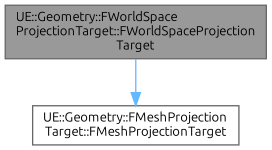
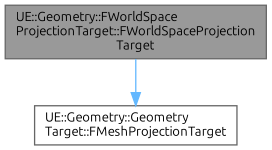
node "UE::Geometry::FMeshProjection Target::FMeshProjectionTarget": label "UE::Geometry::FMeshProjection Target::FMeshProjectionTarget" -> "UE::Geometry::Geometry Target::FMeshProjectionTarget"
